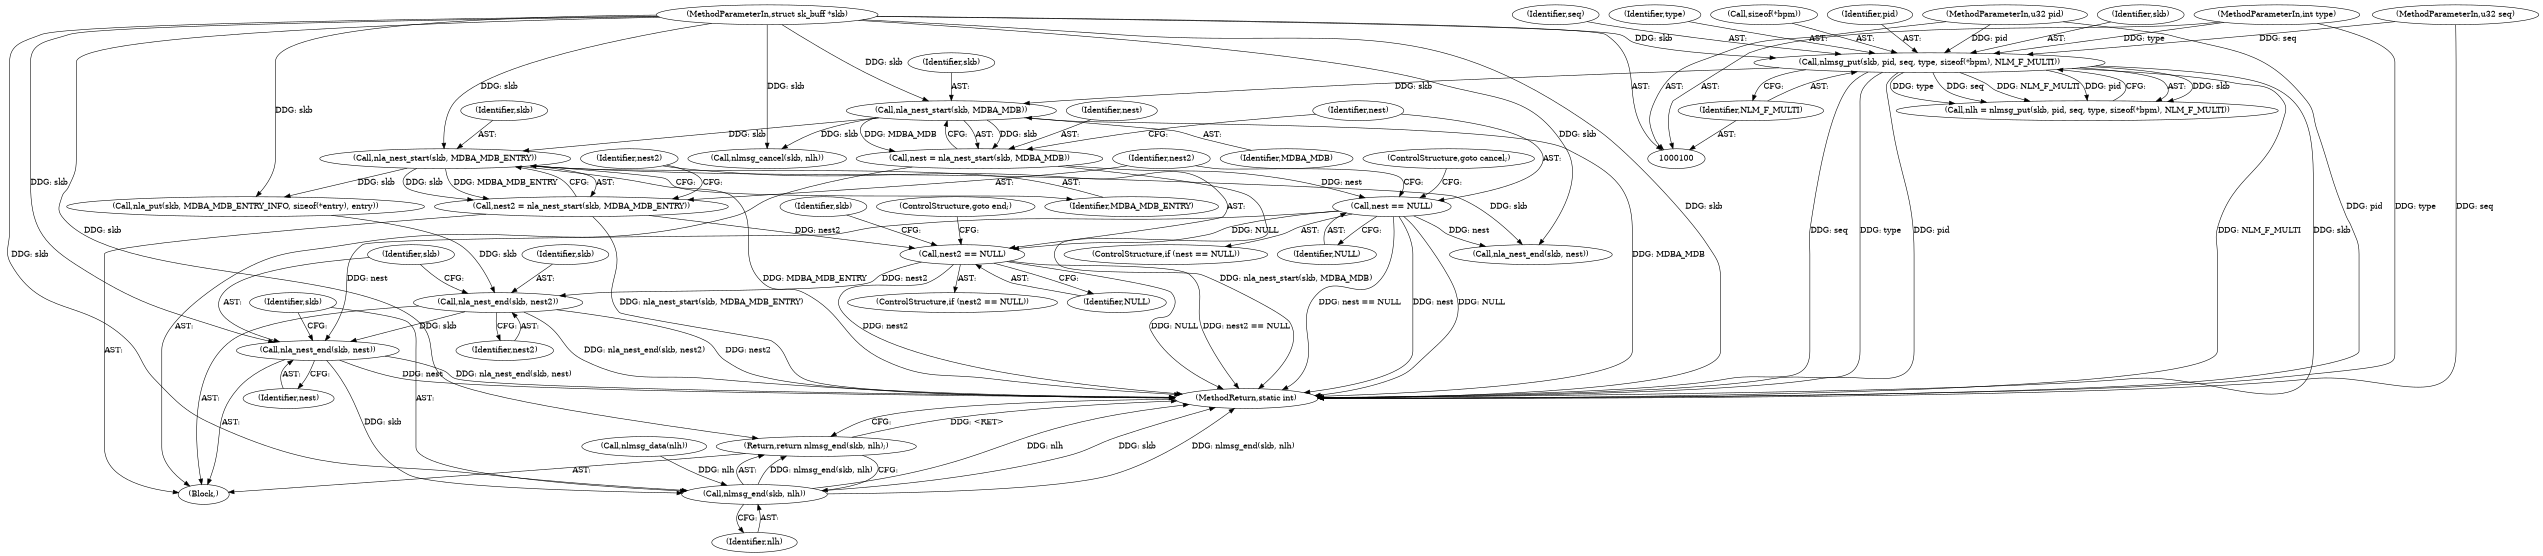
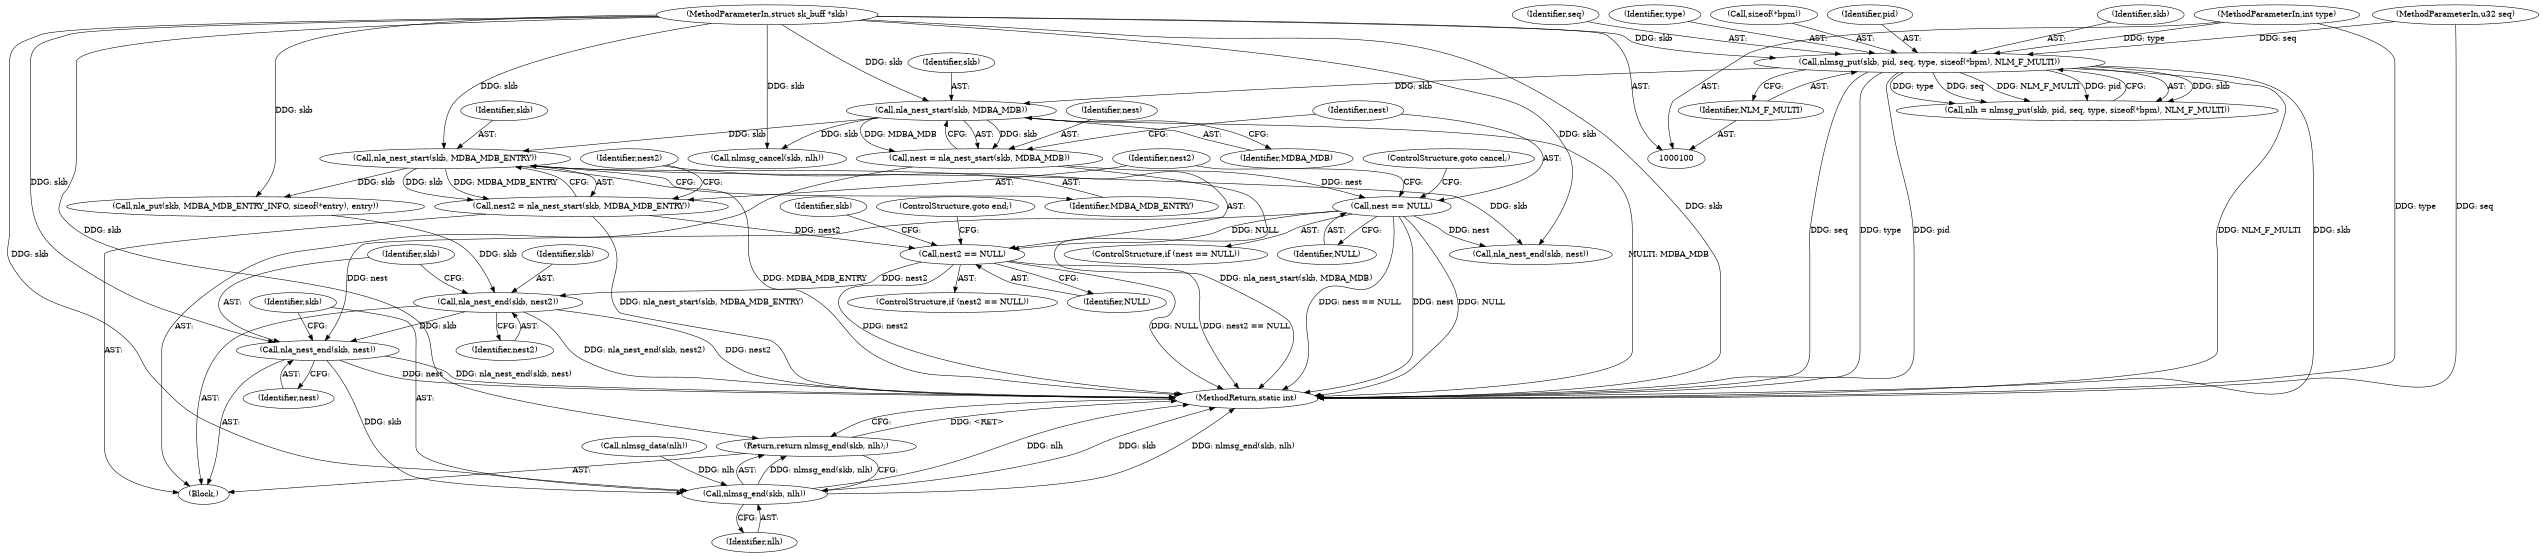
node "(MethodParameterIn,u32 pid)": removed
edge "(Call,nla_nest_start(skb, MDBA_MDB))" -> "(Identifier,MDBA_MDB)": added, label "CFG:"
edge "(Call,nla_nest_start(skb, MDBA_MDB))" -> "(MethodReturn,static int)": label "DDG: MDBA_MDB" -> "MULTI: MDBA_MDB"
